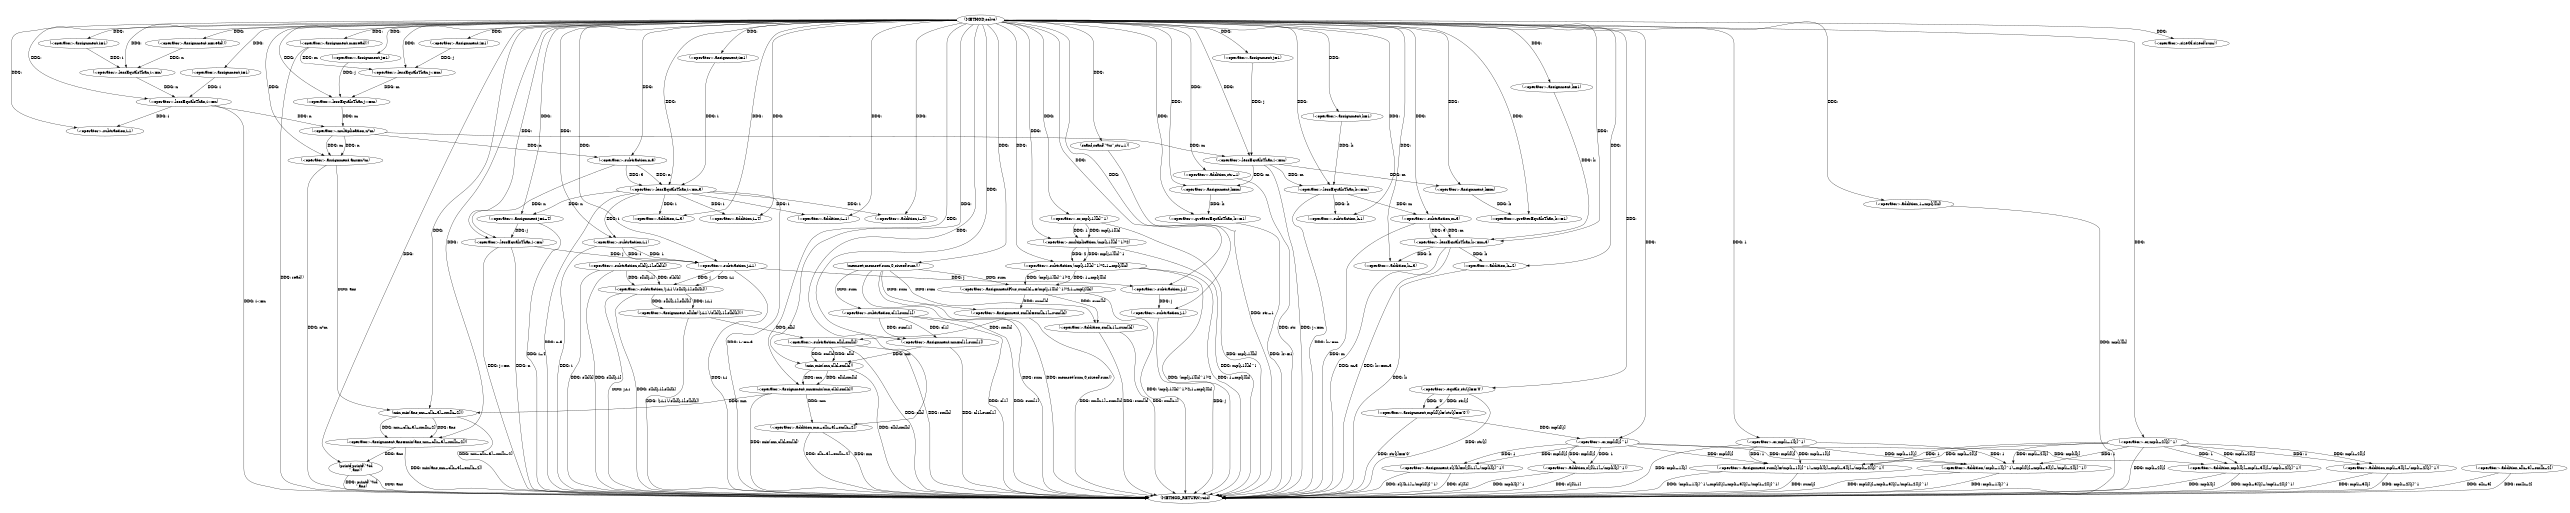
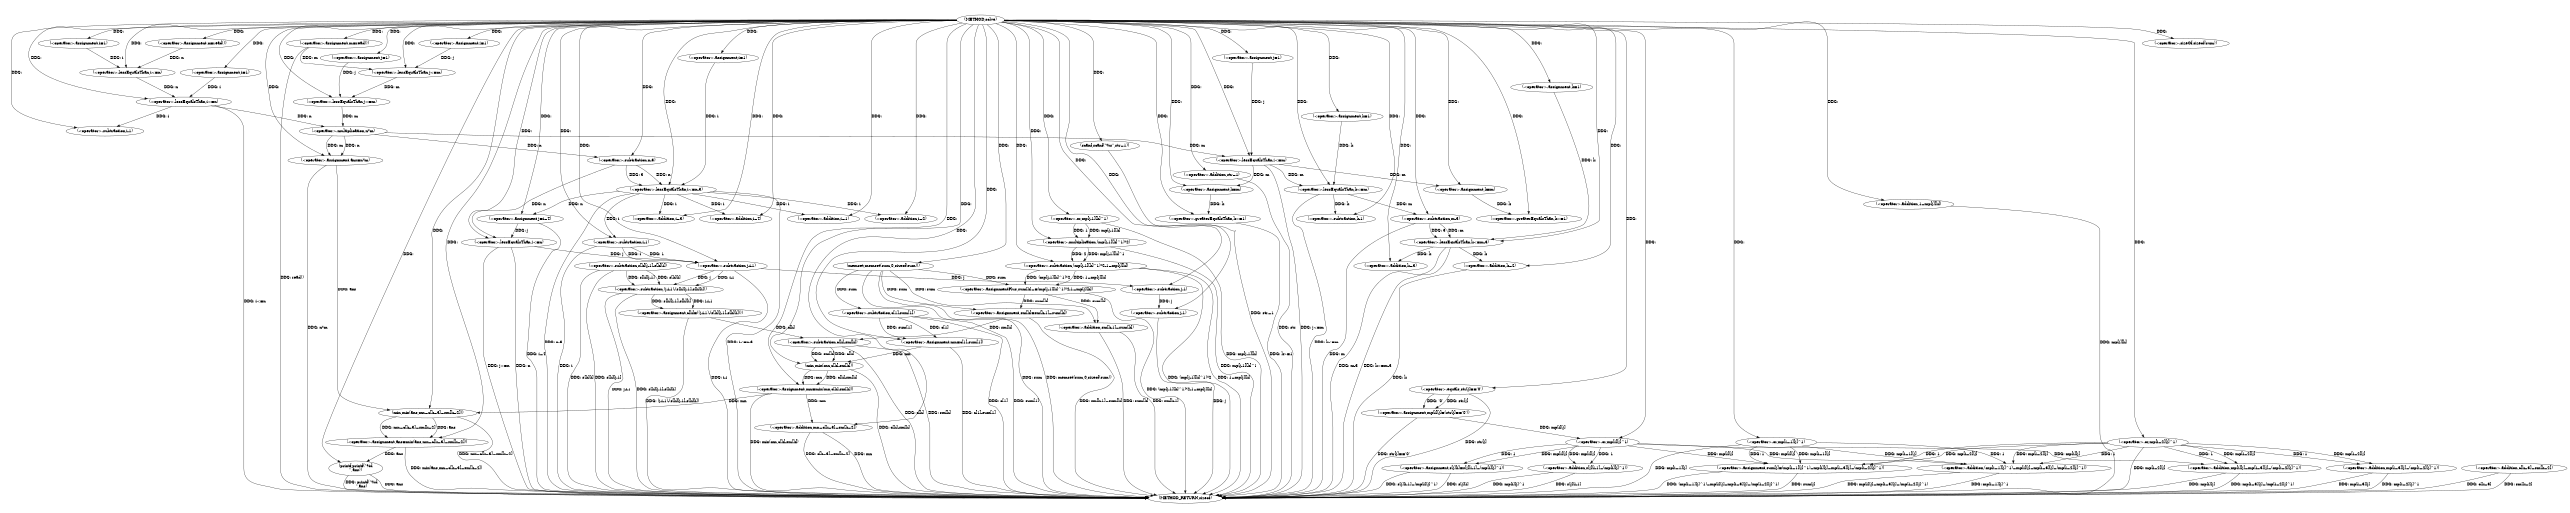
edge "(METHOD,solve)" -> "(<operator>.or,mp[i+1][j]^1)": label "DDG: 1" -> "DDG: "
node "(METHOD_RETURN,void)": label "(METHOD_RETURN,void)" -> "(METHOD_RETURN,sizeof)"
